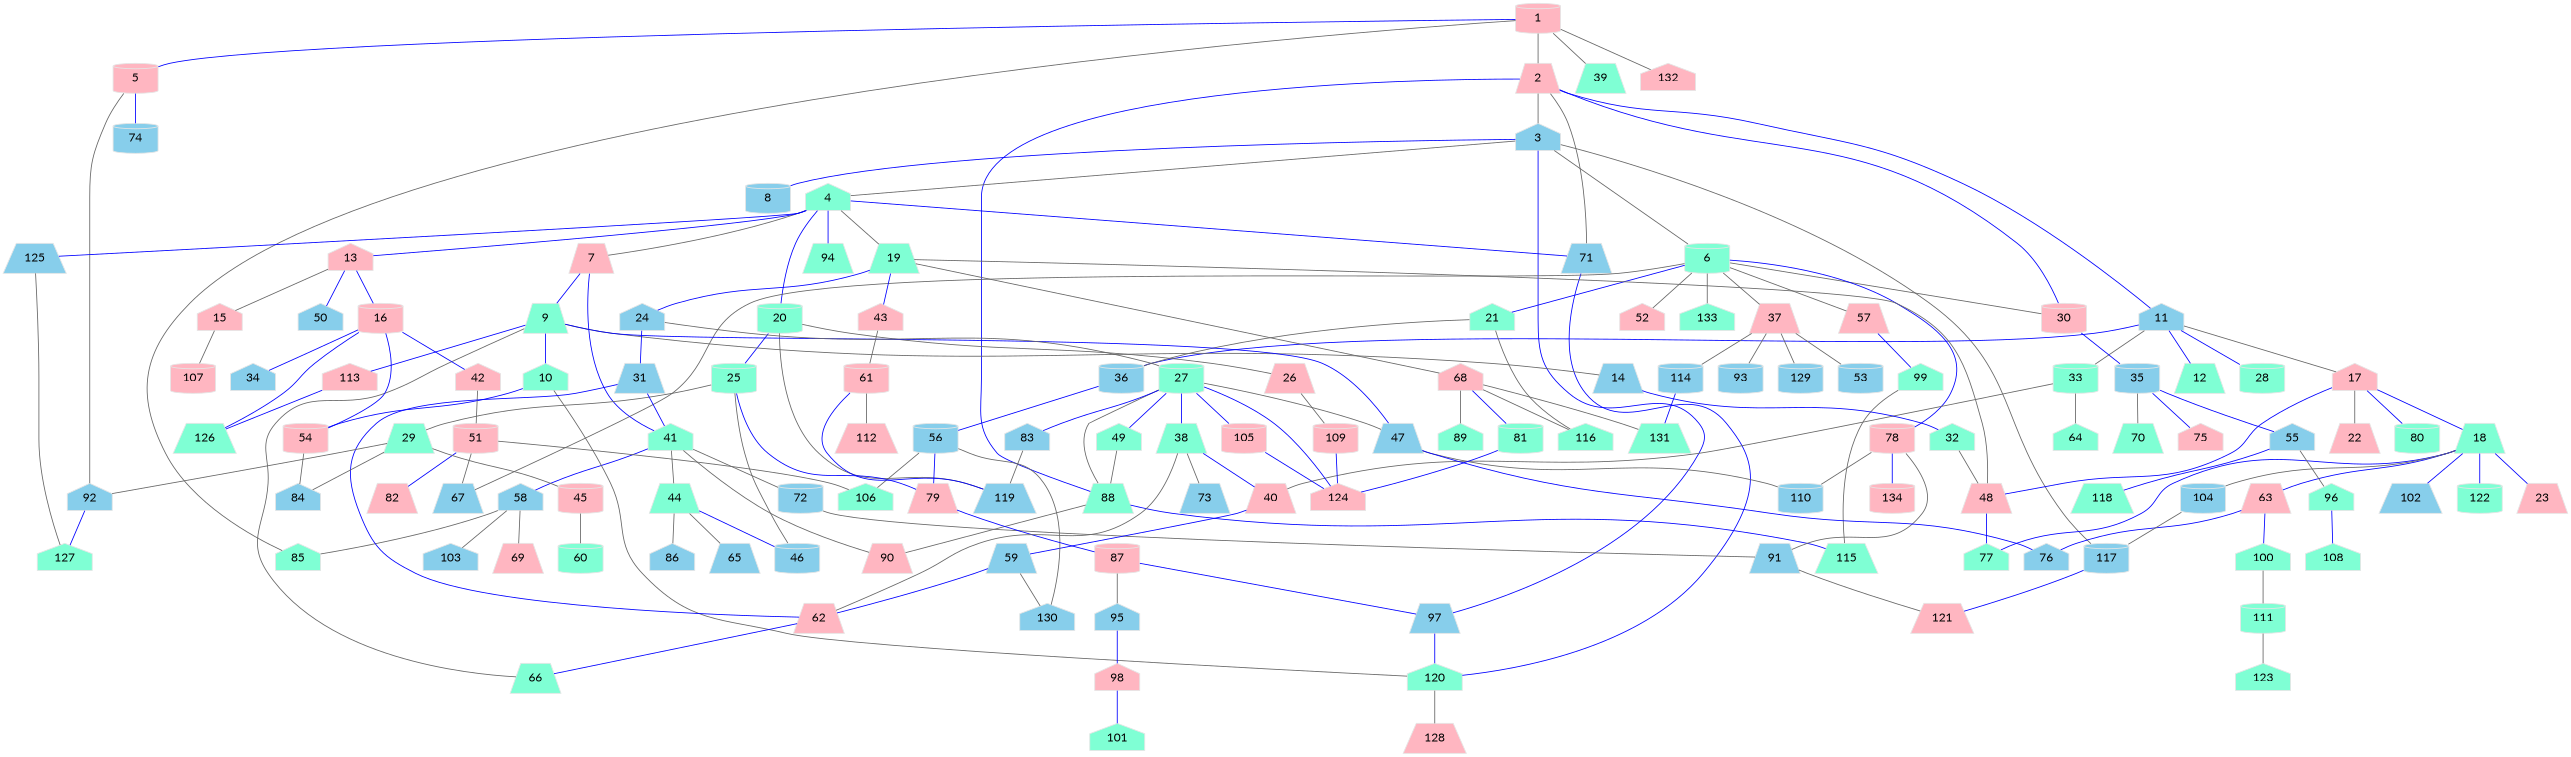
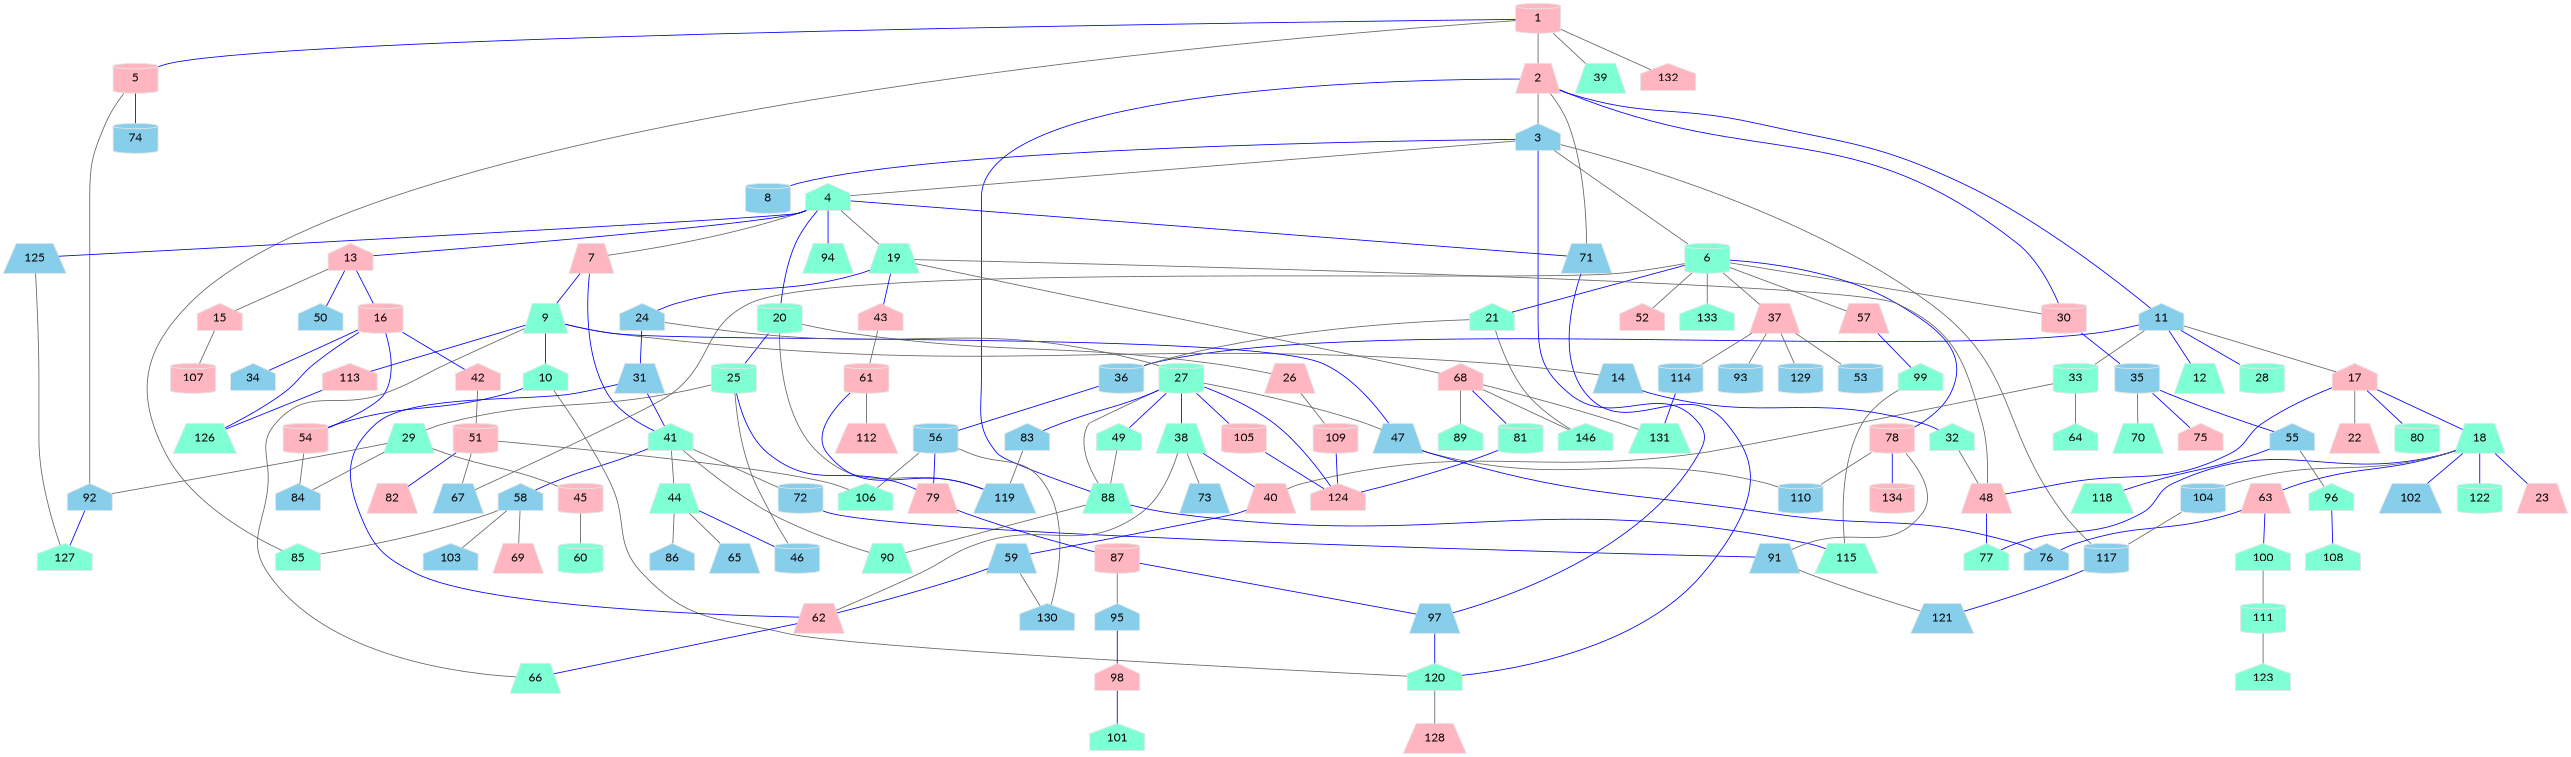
node "116": label "116" -> "146"
edge "72" -- "91": color gray40 -> blue
node "90": fillcolor lightpink -> aquamarine
node "121": fillcolor lightpink -> skyblue
